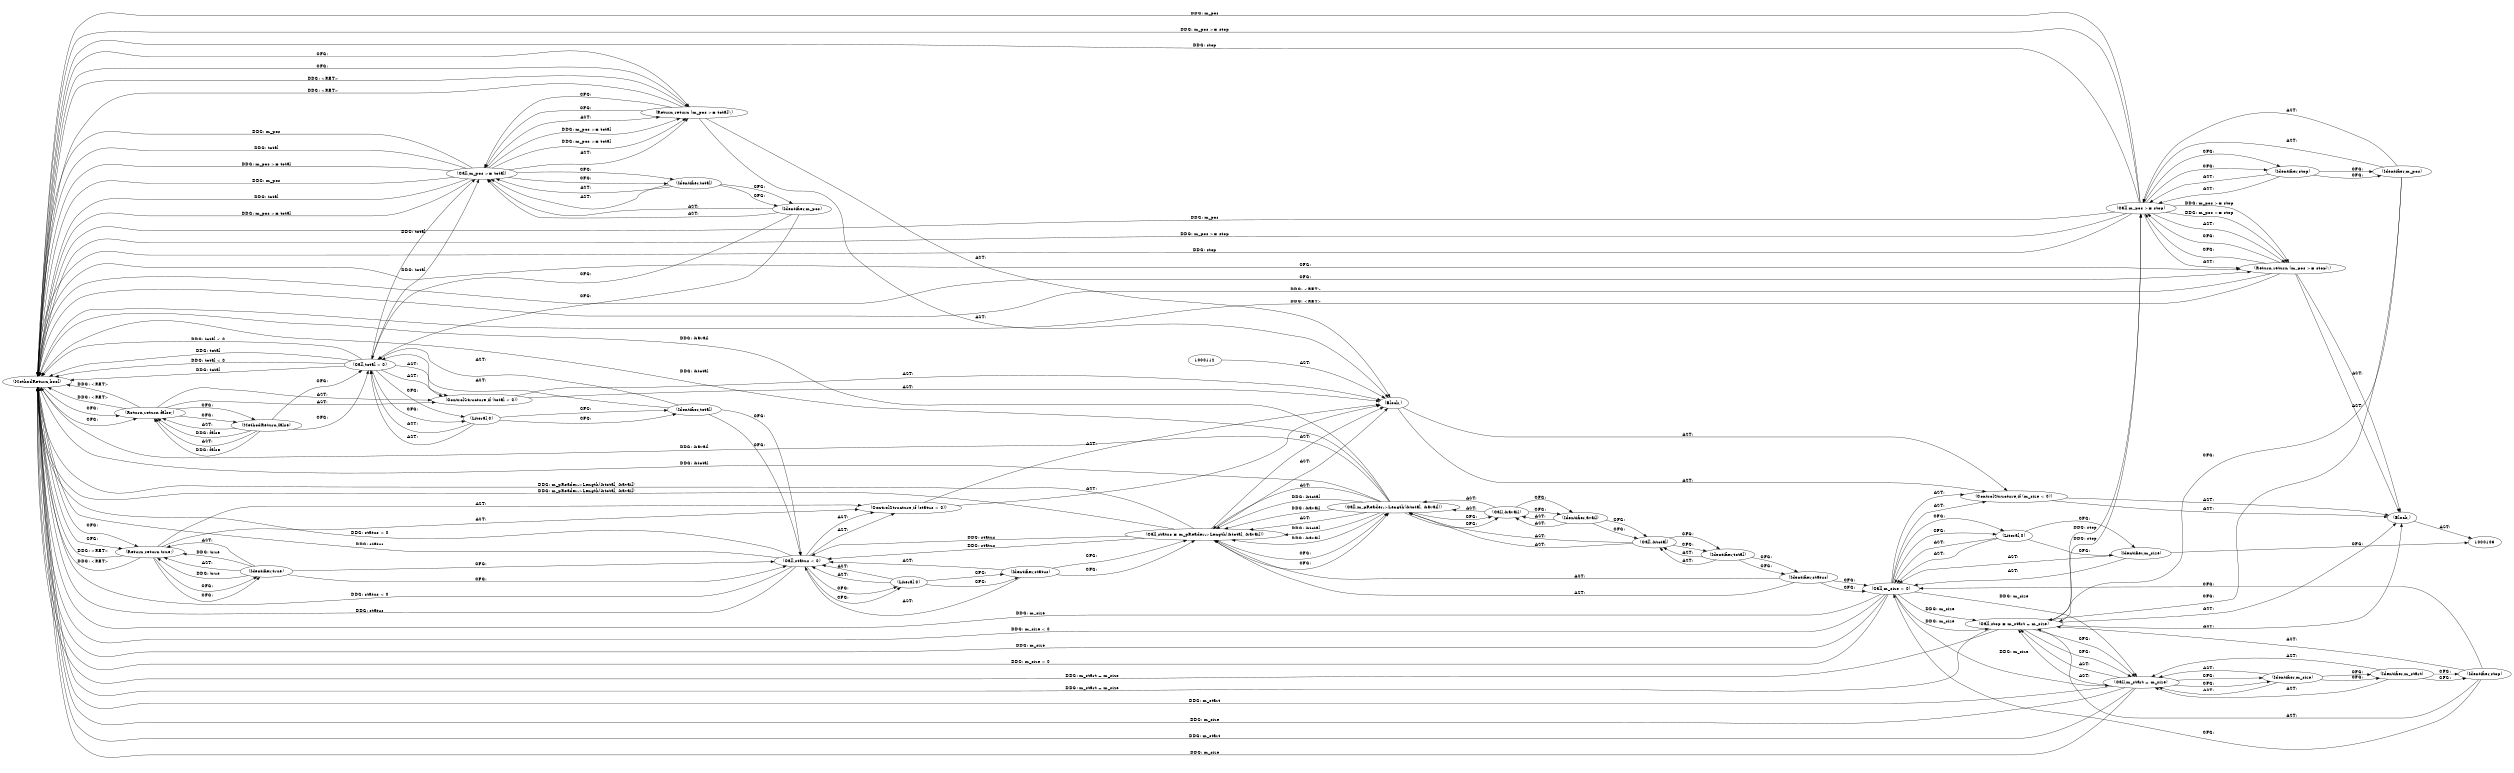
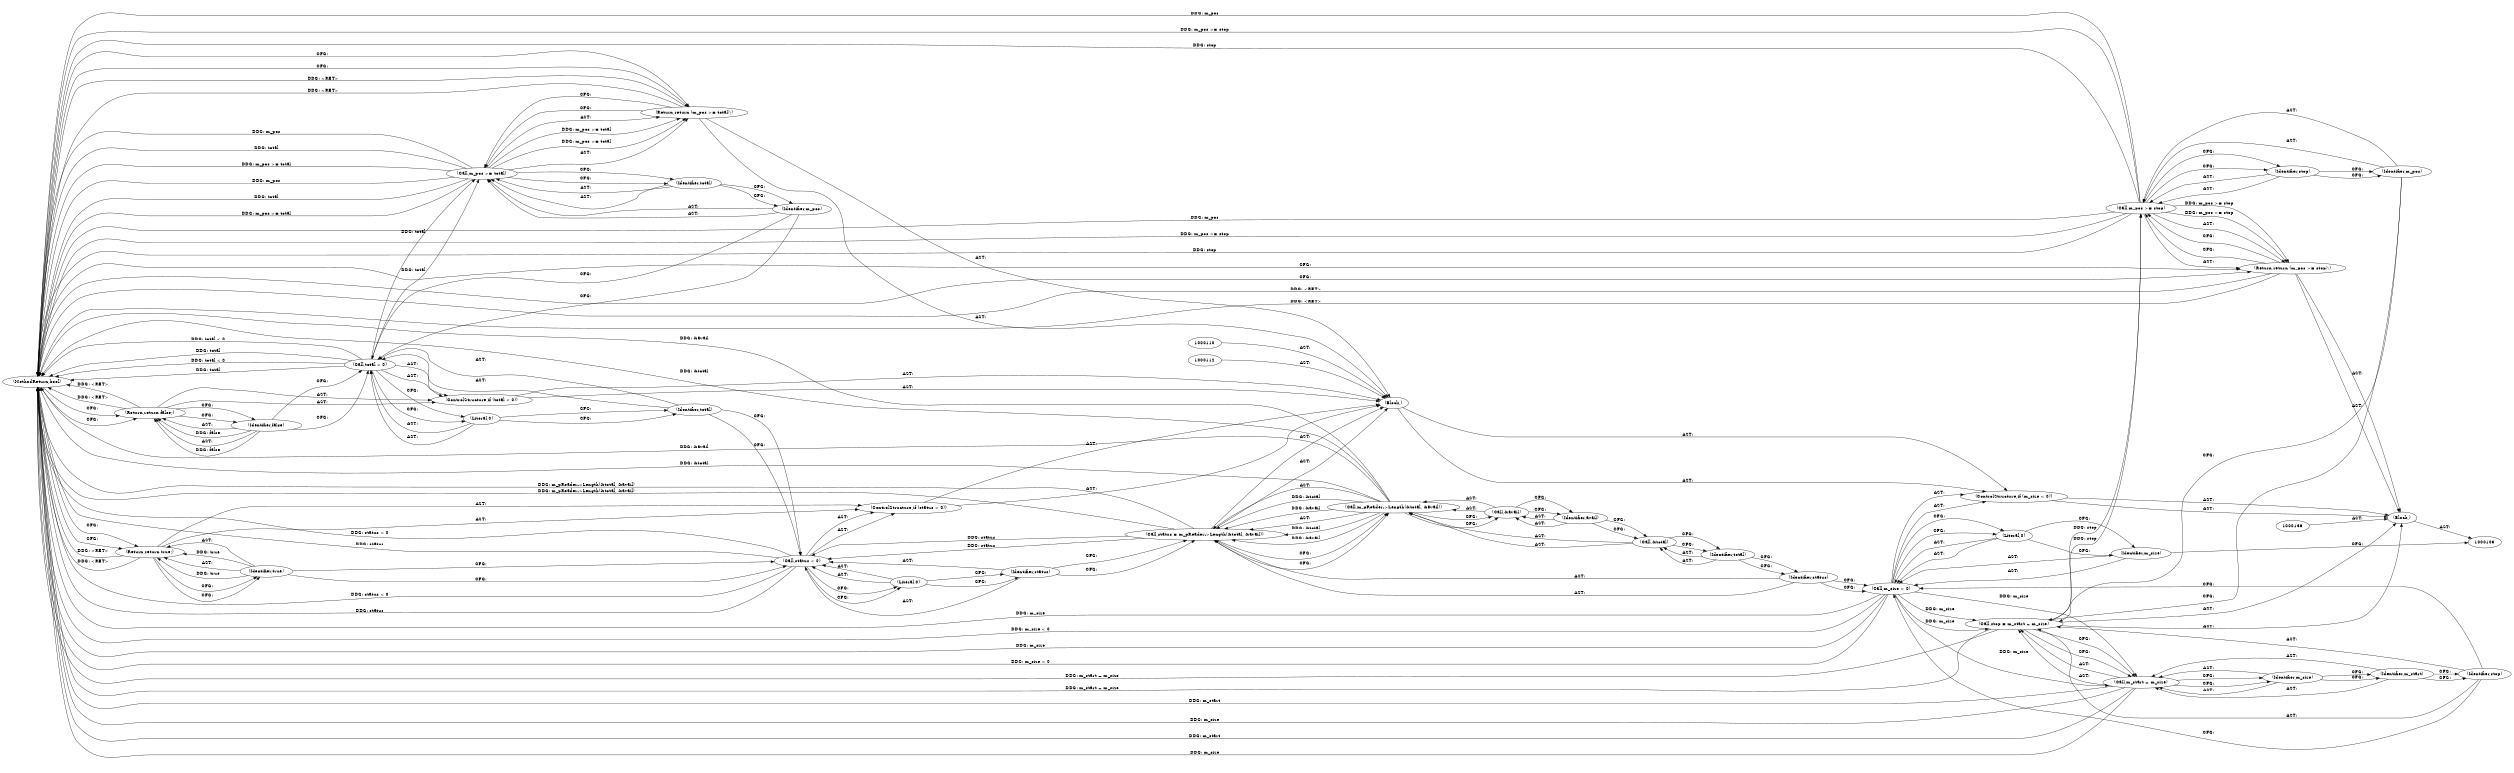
node "1000110": added
node "(MethodReturn,false)": label "(MethodReturn,false)" -> "(Identifier,false)"
node "1000136": added
